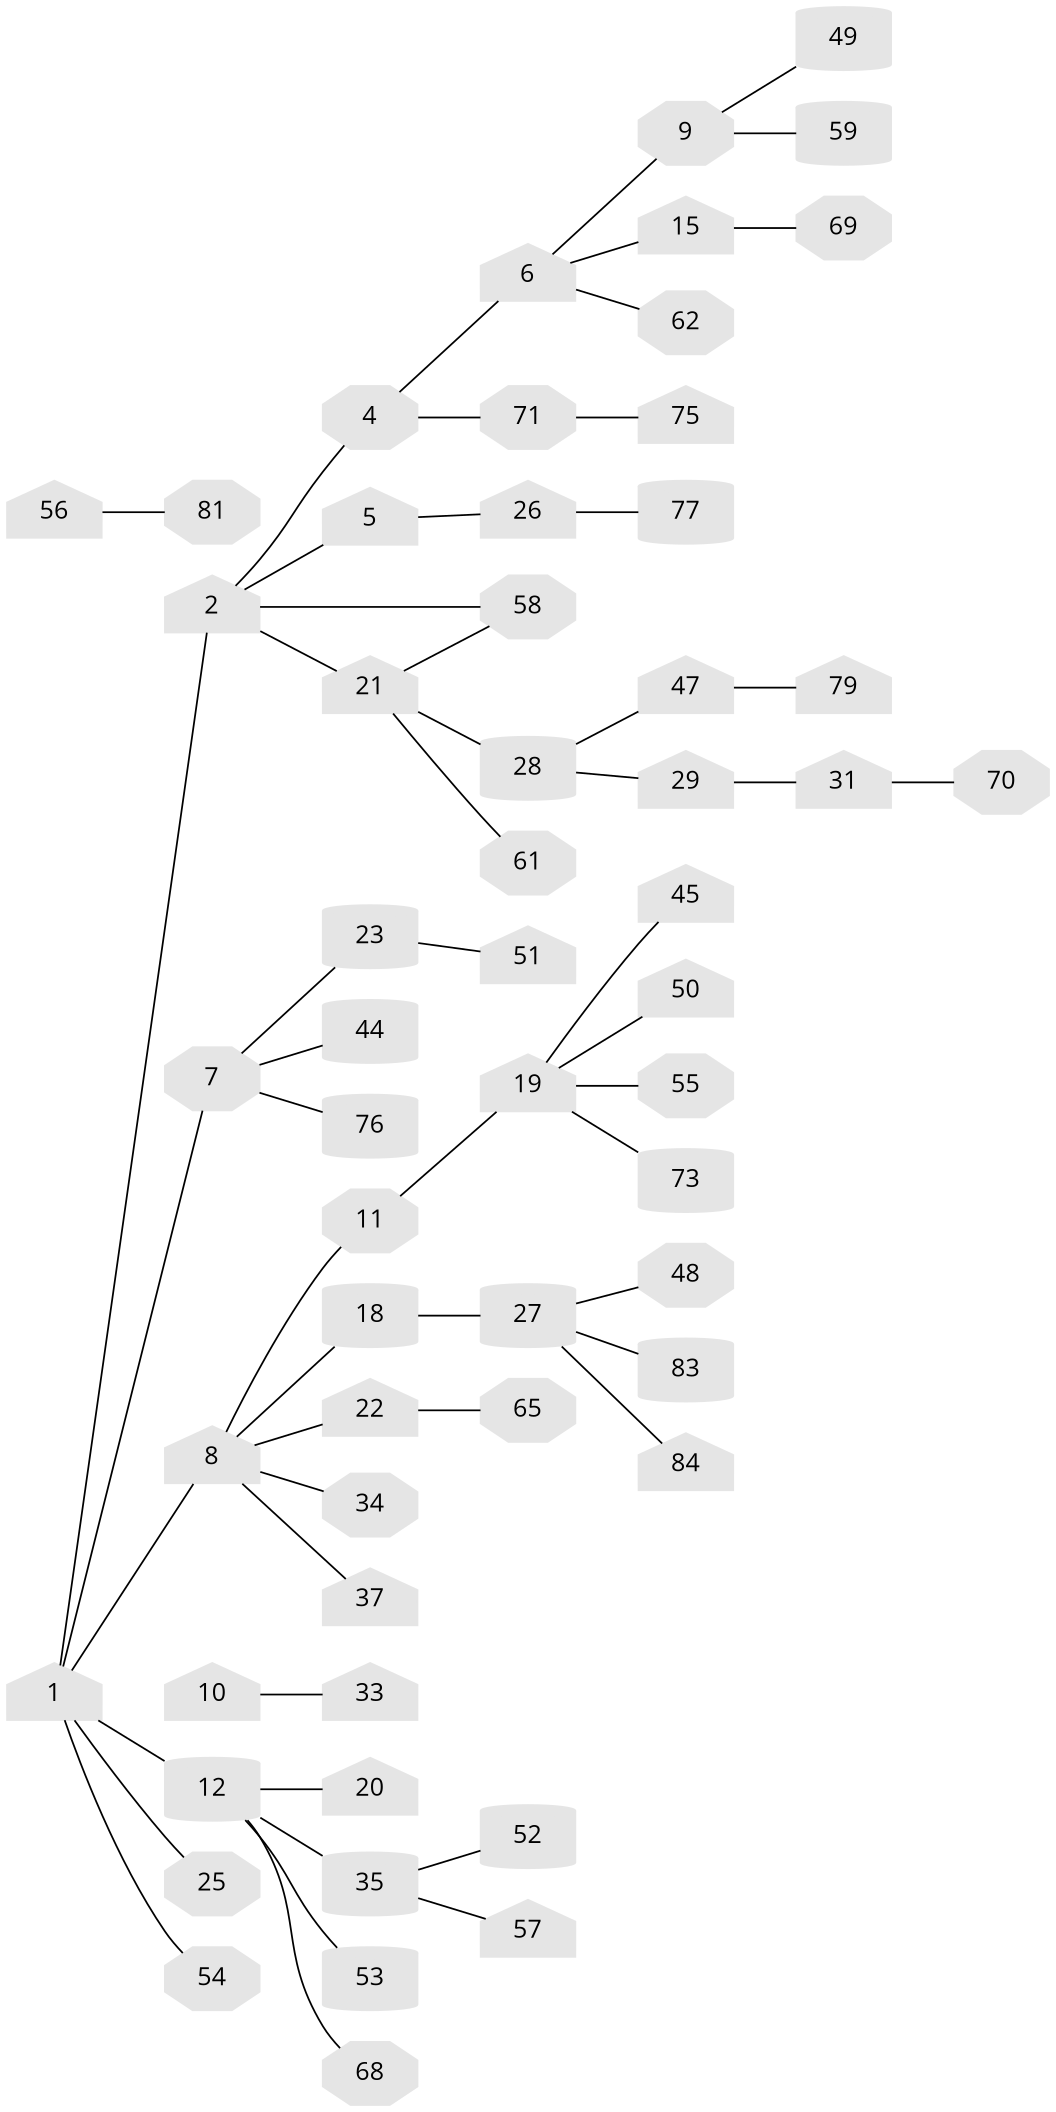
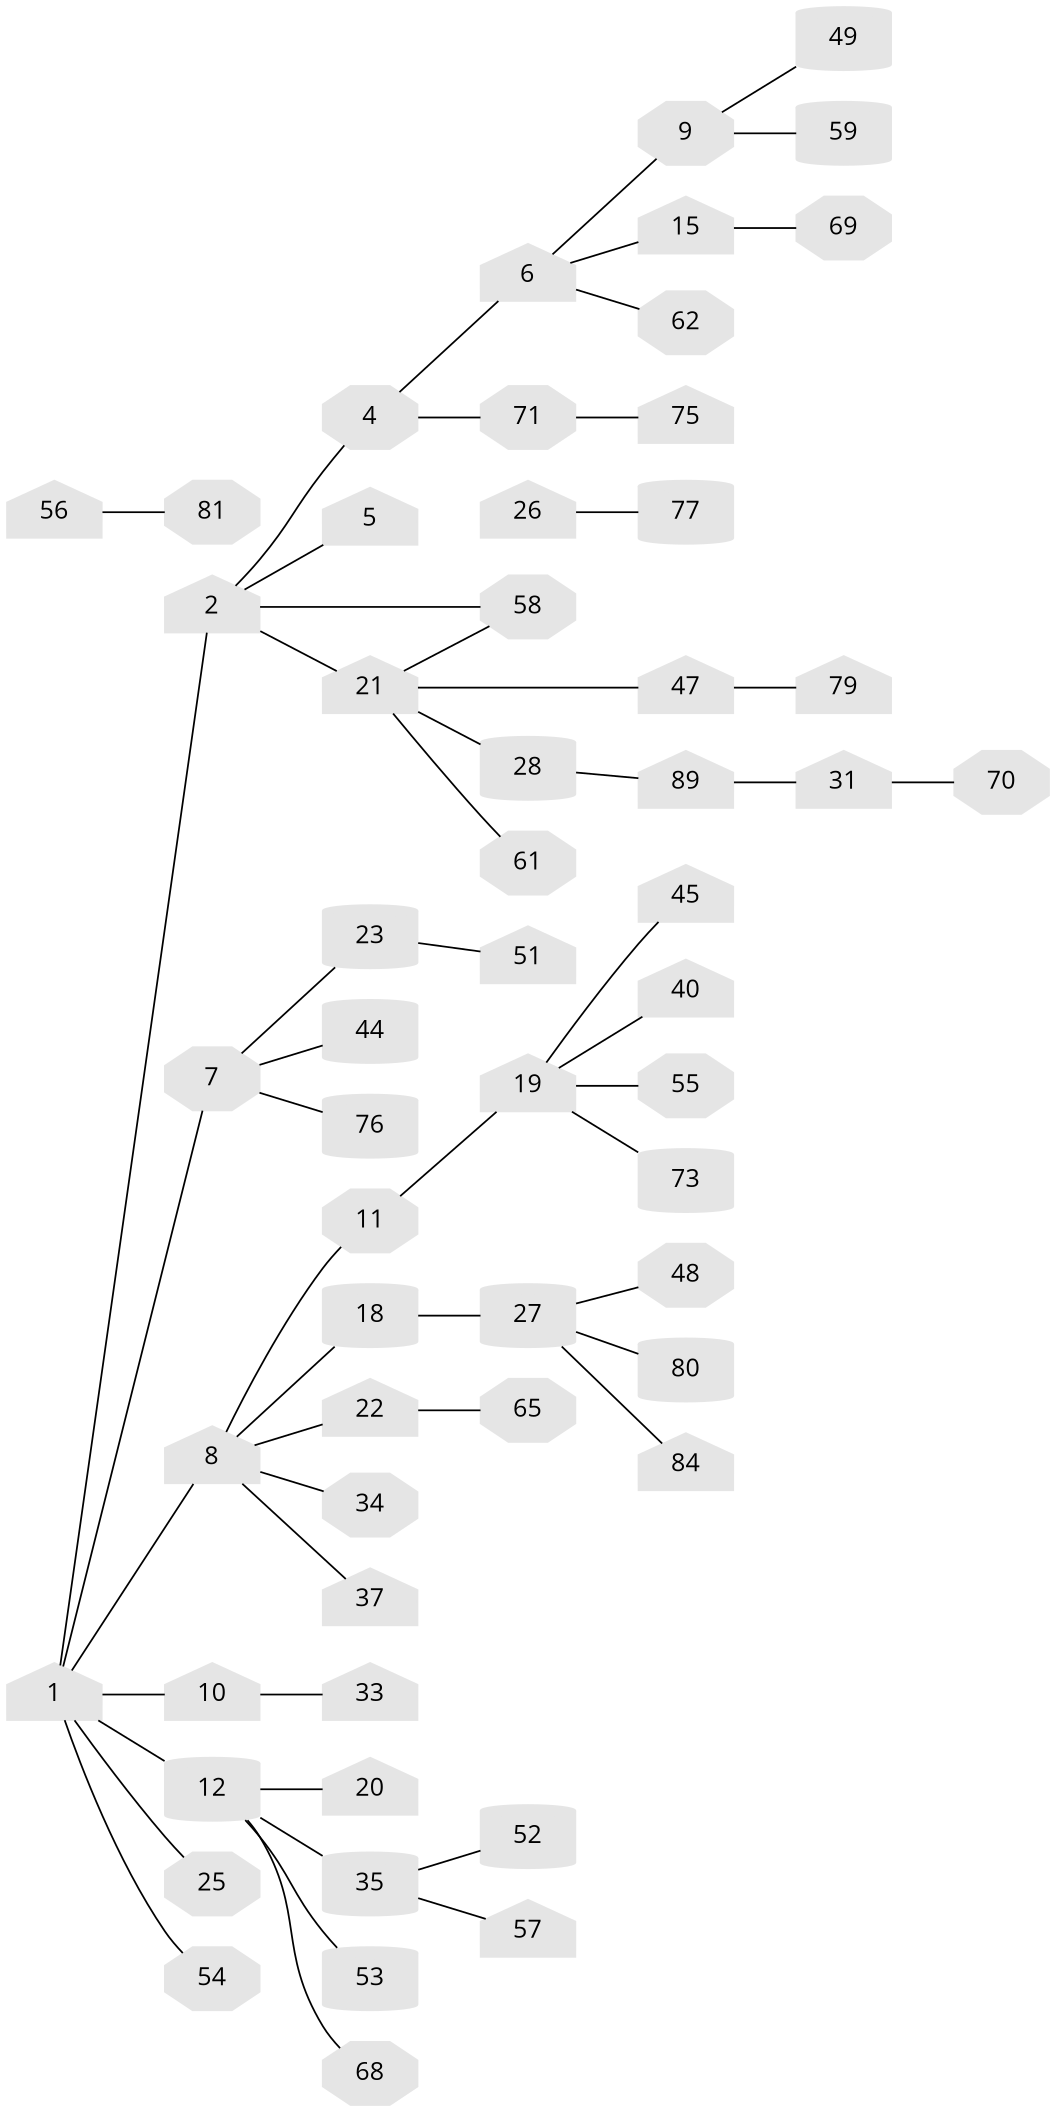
edge "26" -- "5": removed
edge "47" -- "28": now "47" -- "21"
node "29": label "29" -> "89"
node "50": label "50" -> "40"
node "83": label "83" -> "80"
edge "1" -- "10": added
